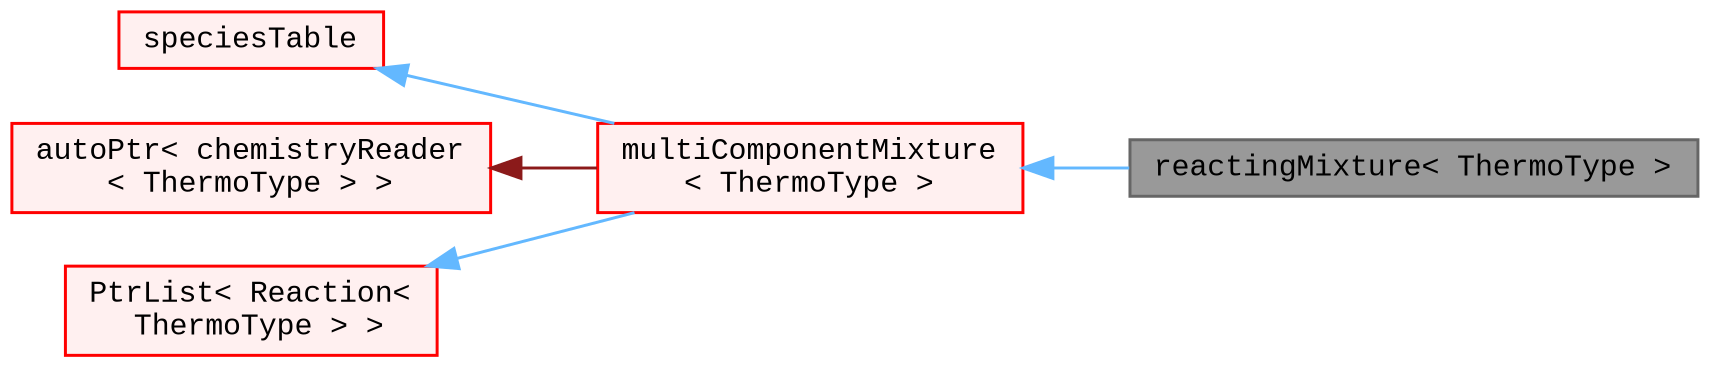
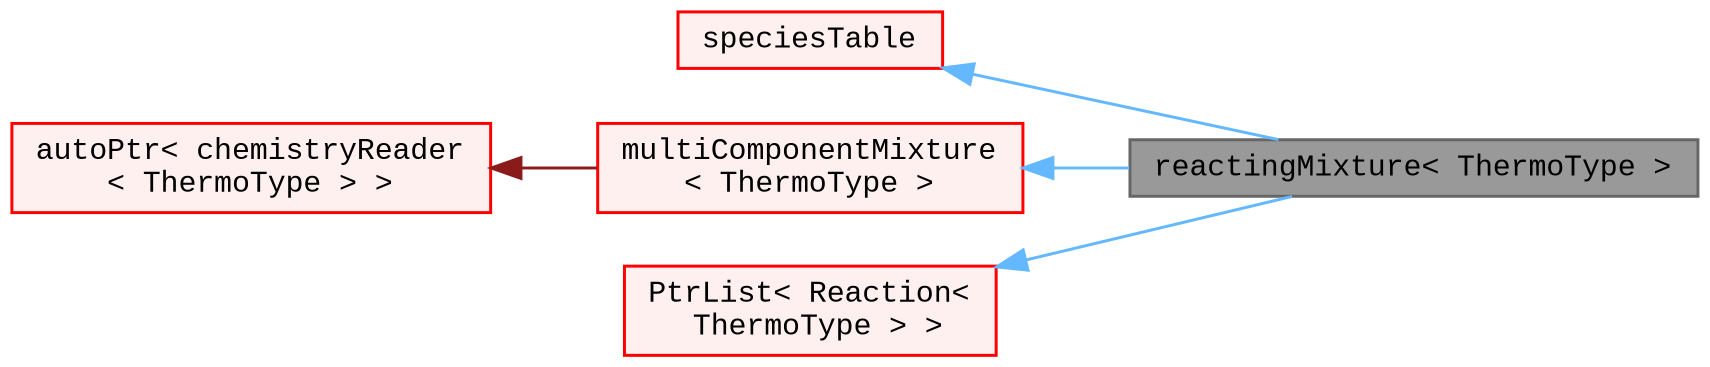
edge "multiComponentMixture < ThermoType >" -> "speciesTable": now "reactingMixture< ThermoType >" -> "speciesTable"
edge "multiComponentMixture < ThermoType >" -> "PtrList< Reaction< ThermoType > >": now "reactingMixture< ThermoType >" -> "PtrList< Reaction< ThermoType > >"
